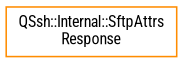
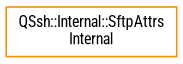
node "QSsh::Internal::SftpAttrs Response": label "QSsh::Internal::SftpAttrs Response" -> "QSsh::Internal::SftpAttrs Internal"
